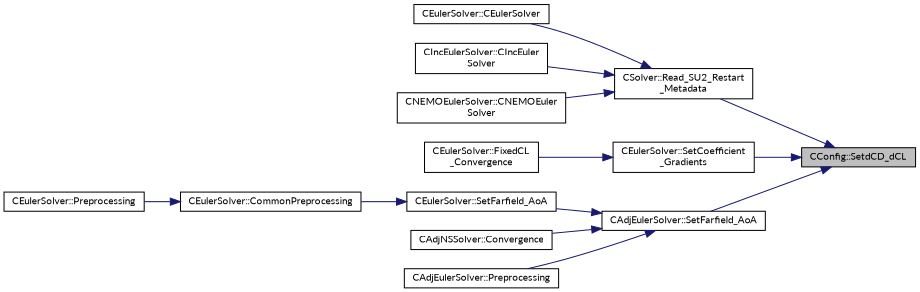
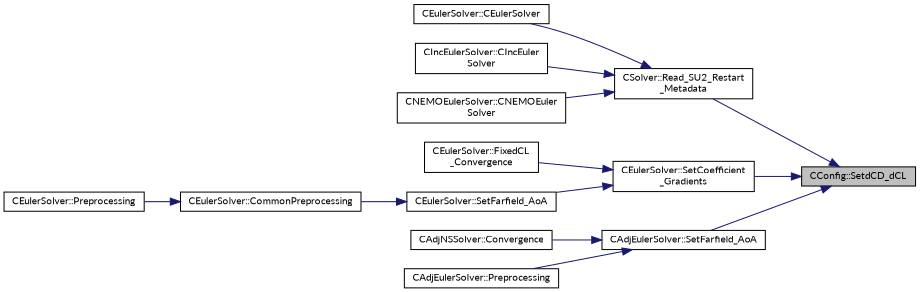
edge "CEulerSolver::SetFarfield_AoA" -> "CAdjEulerSolver::SetFarfield_AoA": now "CEulerSolver::SetFarfield_AoA" -> "CEulerSolver::SetCoefficient _Gradients"
